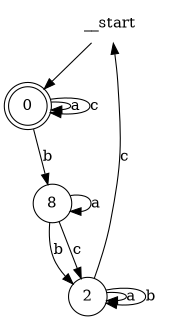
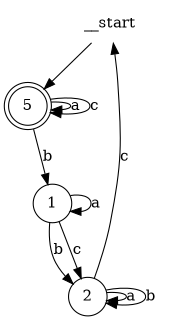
node "0": label "0" -> "5"
node "8": label "8" -> "1"
